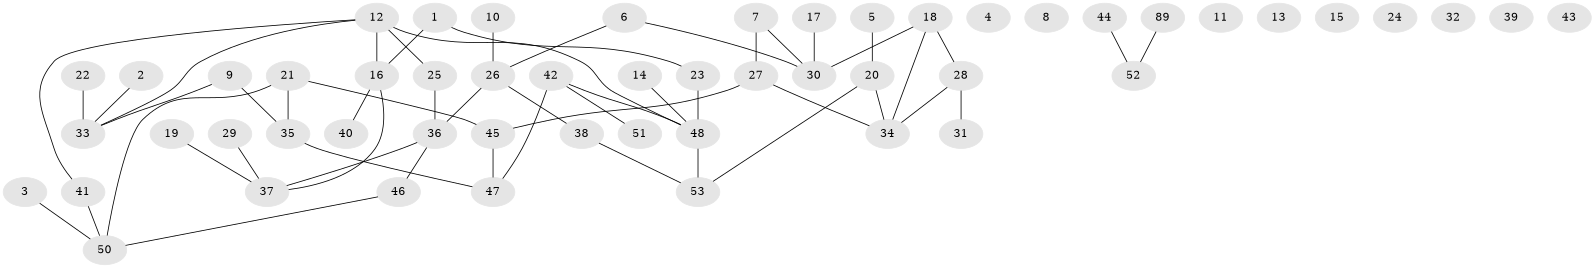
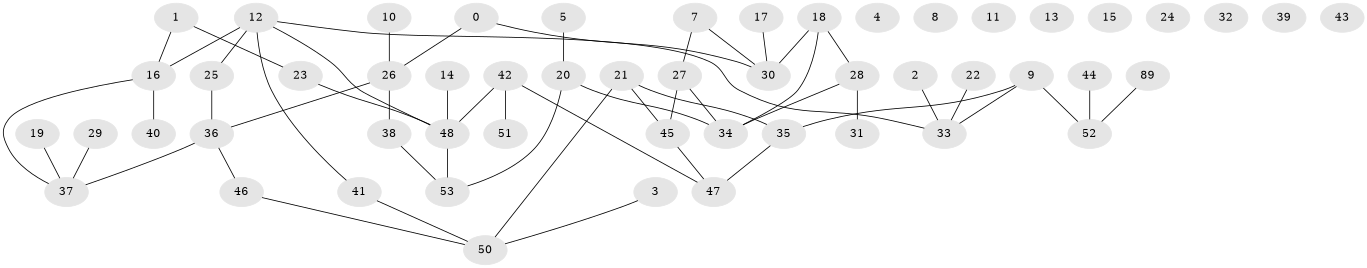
node "6": label "6" -> "0"
edge "9" -- "52": added
